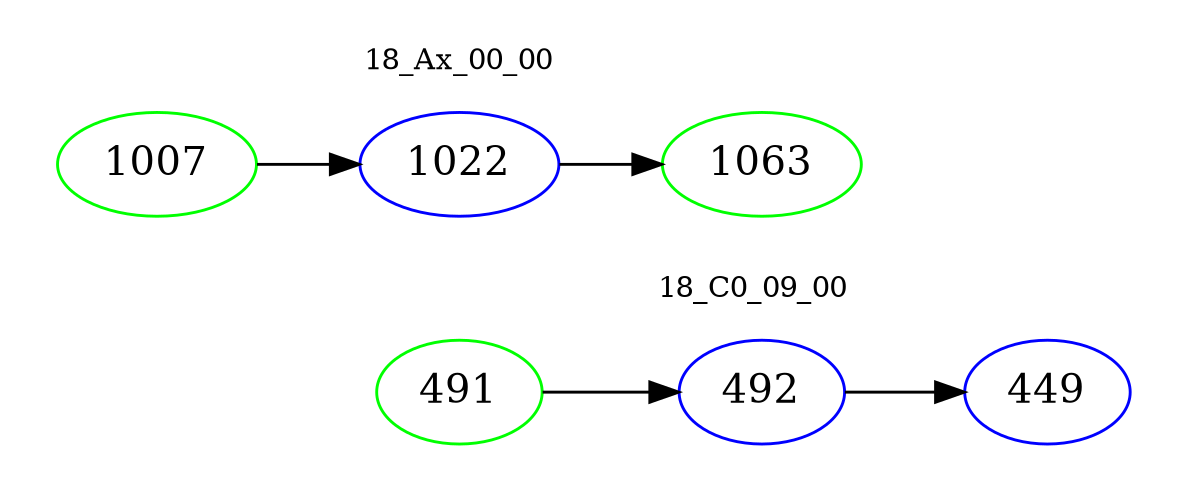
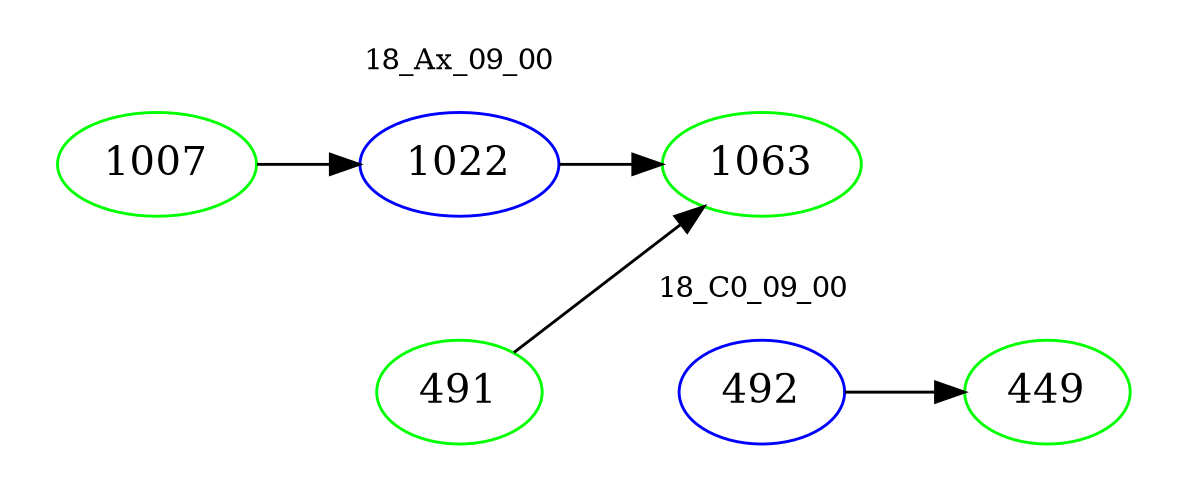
cluster "18_Ax_00_00": label "18_Ax_00_00" -> "18_Ax_09_00"
edge "491" -> "492": now "491" -> "1063"
node "449": color blue -> green
